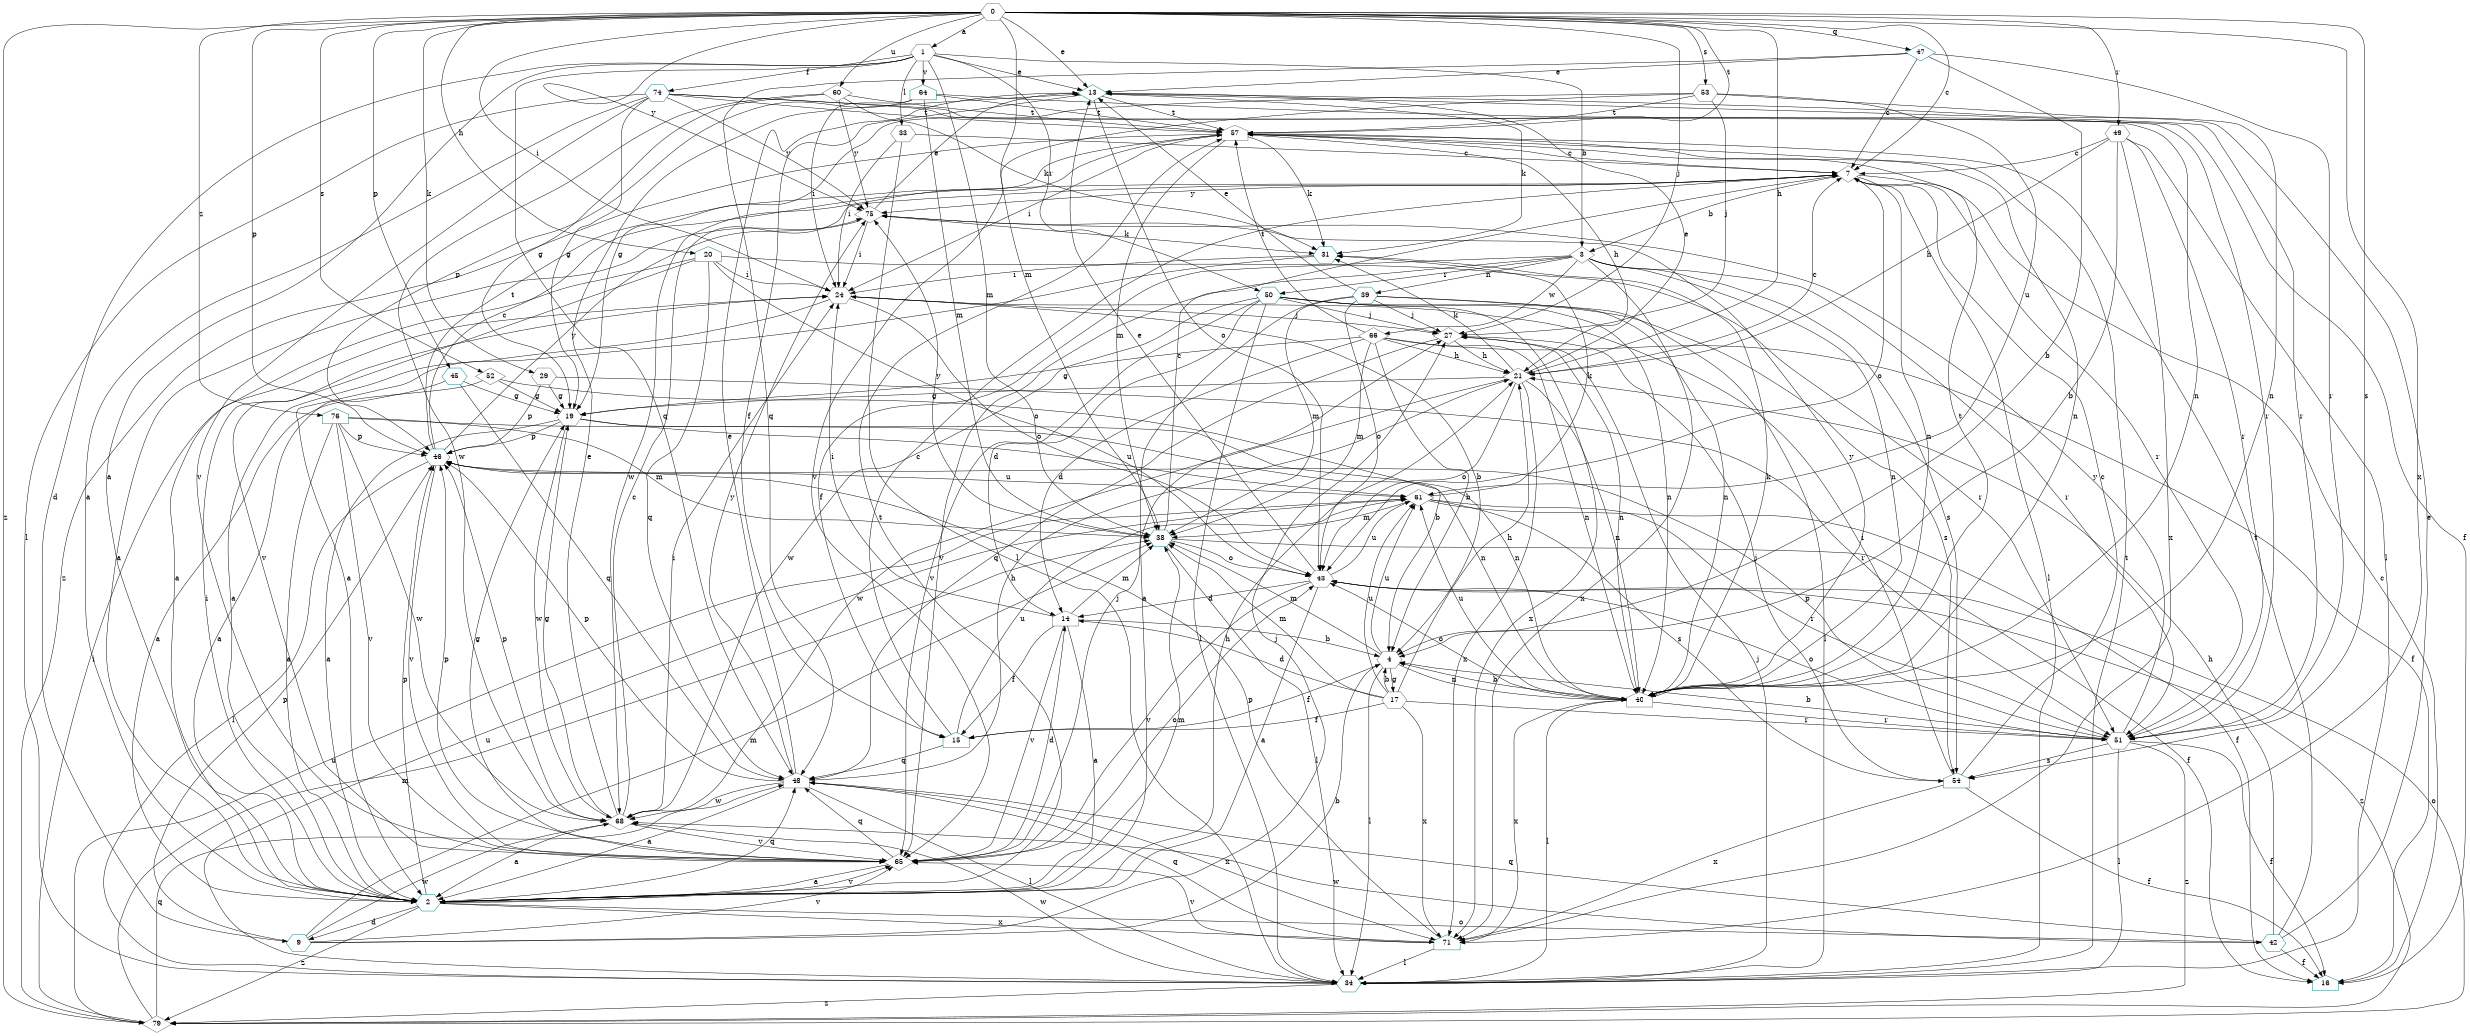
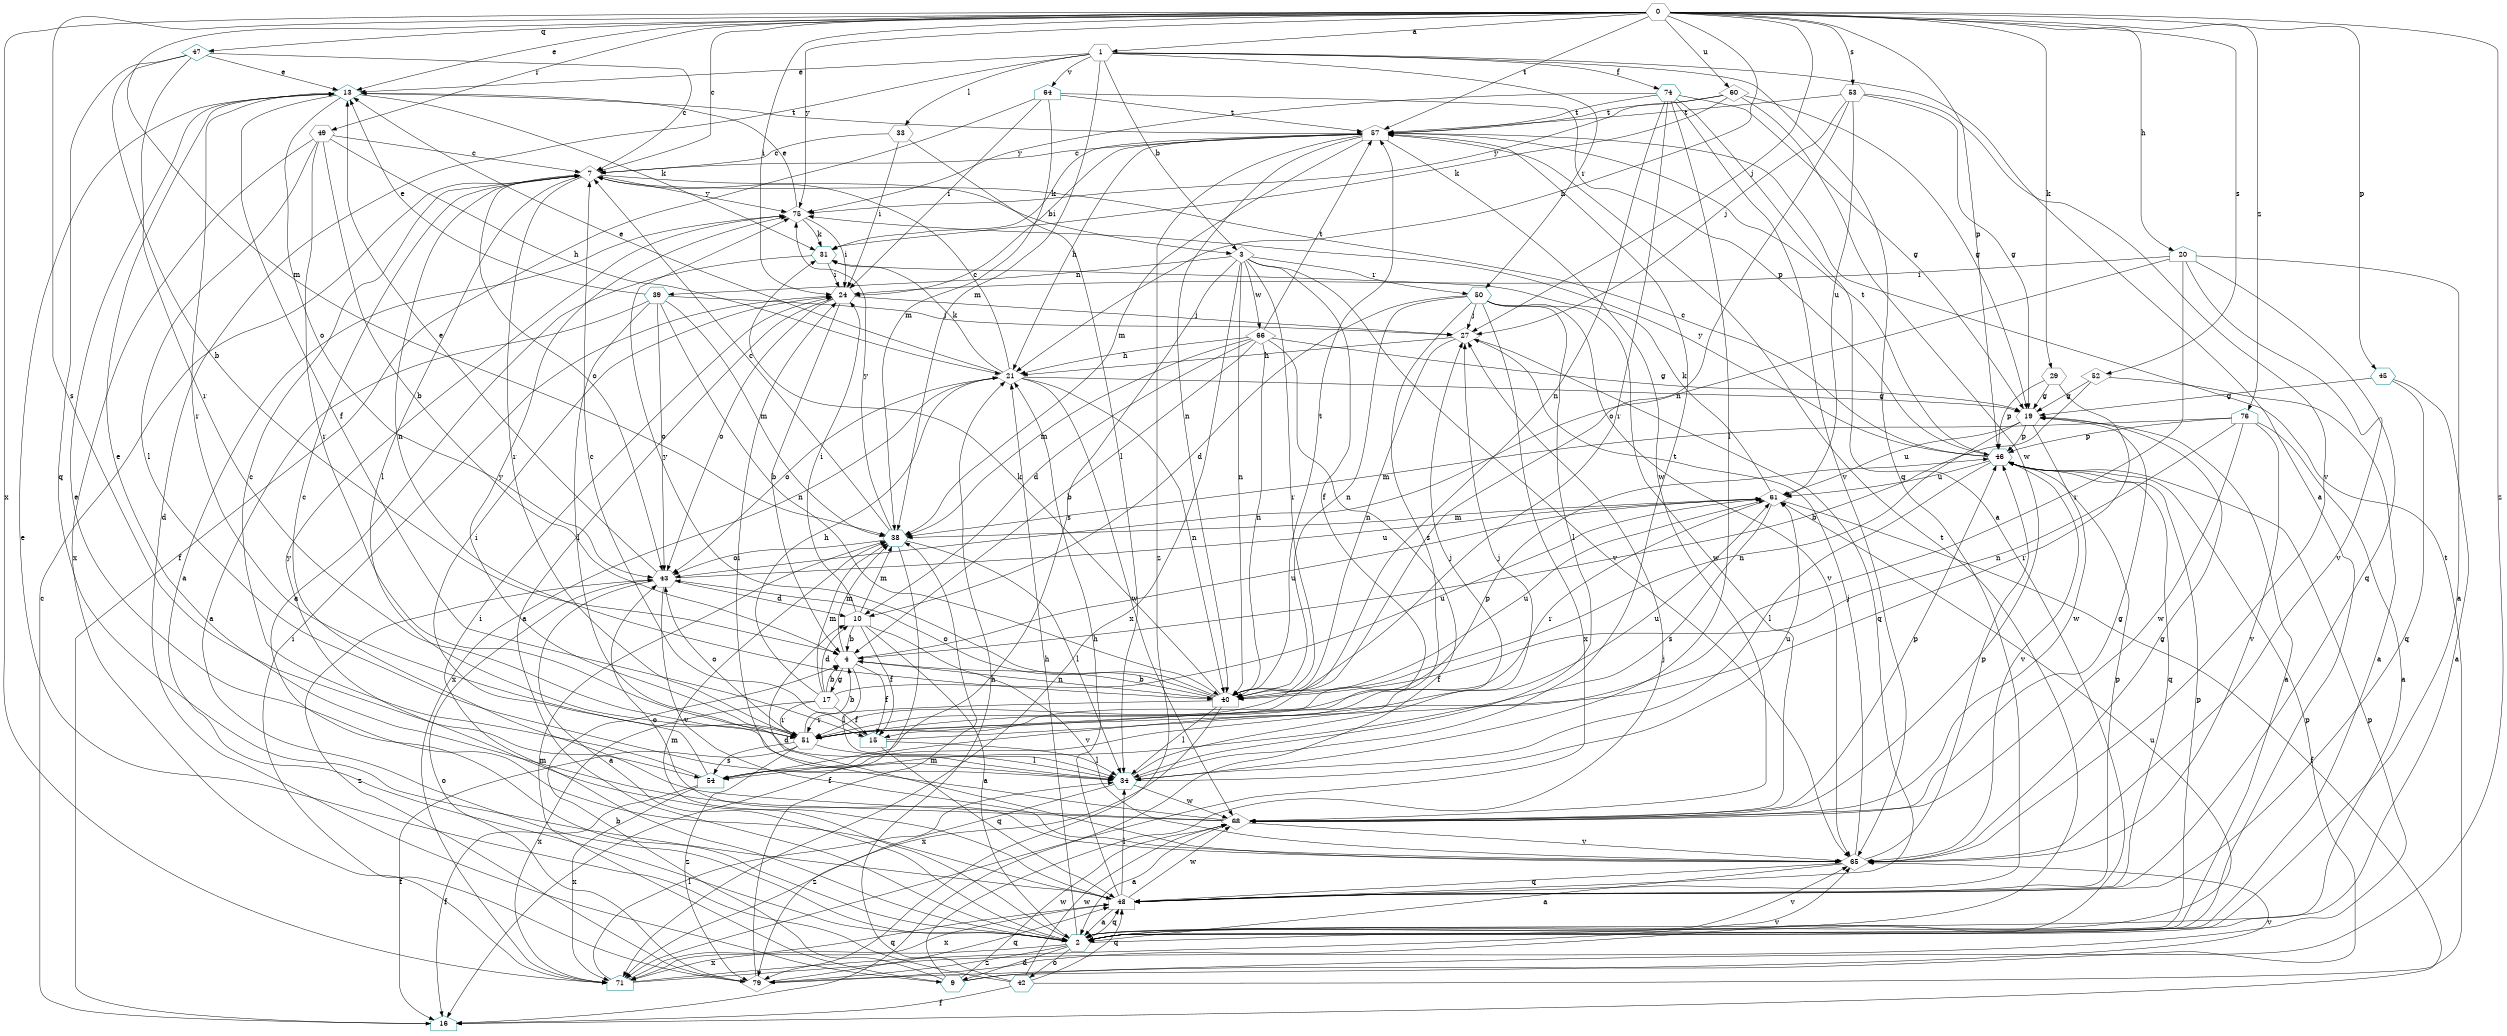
node "14": label "14" -> "10"
edge "15" -> "34": added, label "l"
edge "46" -> "48": added, label "q"
